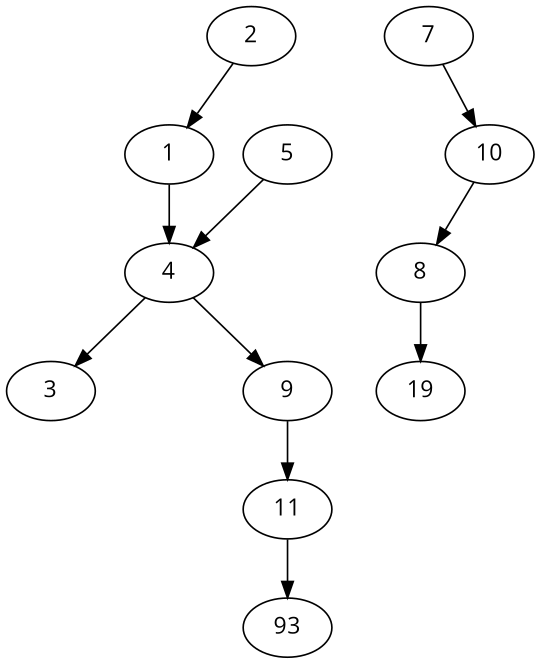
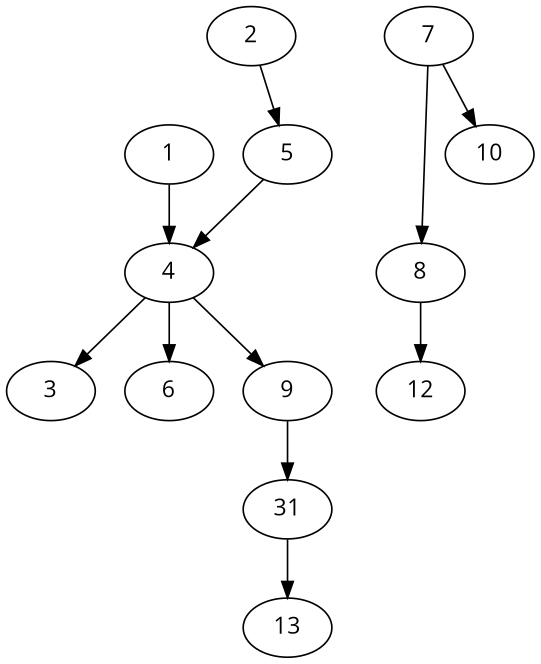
edge "2" -> "1": now "2" -> "5"
edge "10" -> "8": now "7" -> "8"
node "6": added
node "19": label "19" -> "12"
node "11": label "11" -> "31"
node "93": label "93" -> "13"
